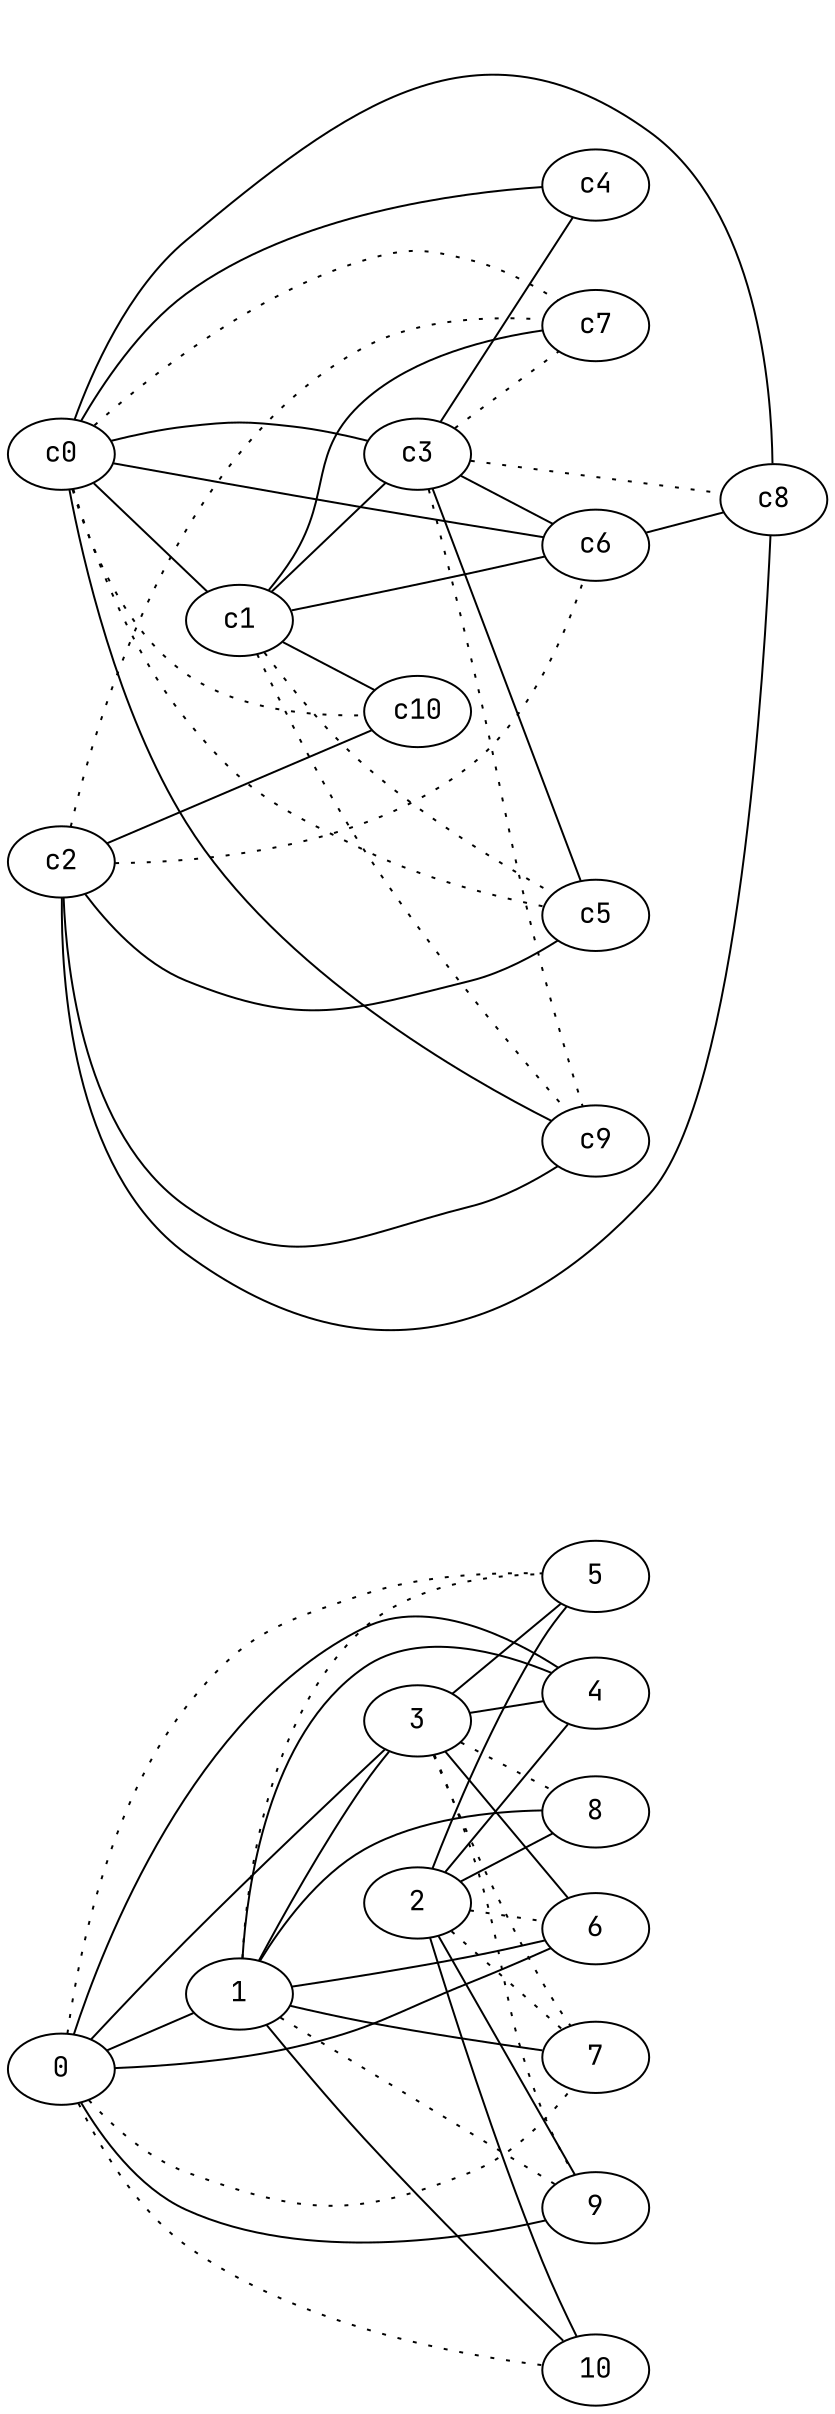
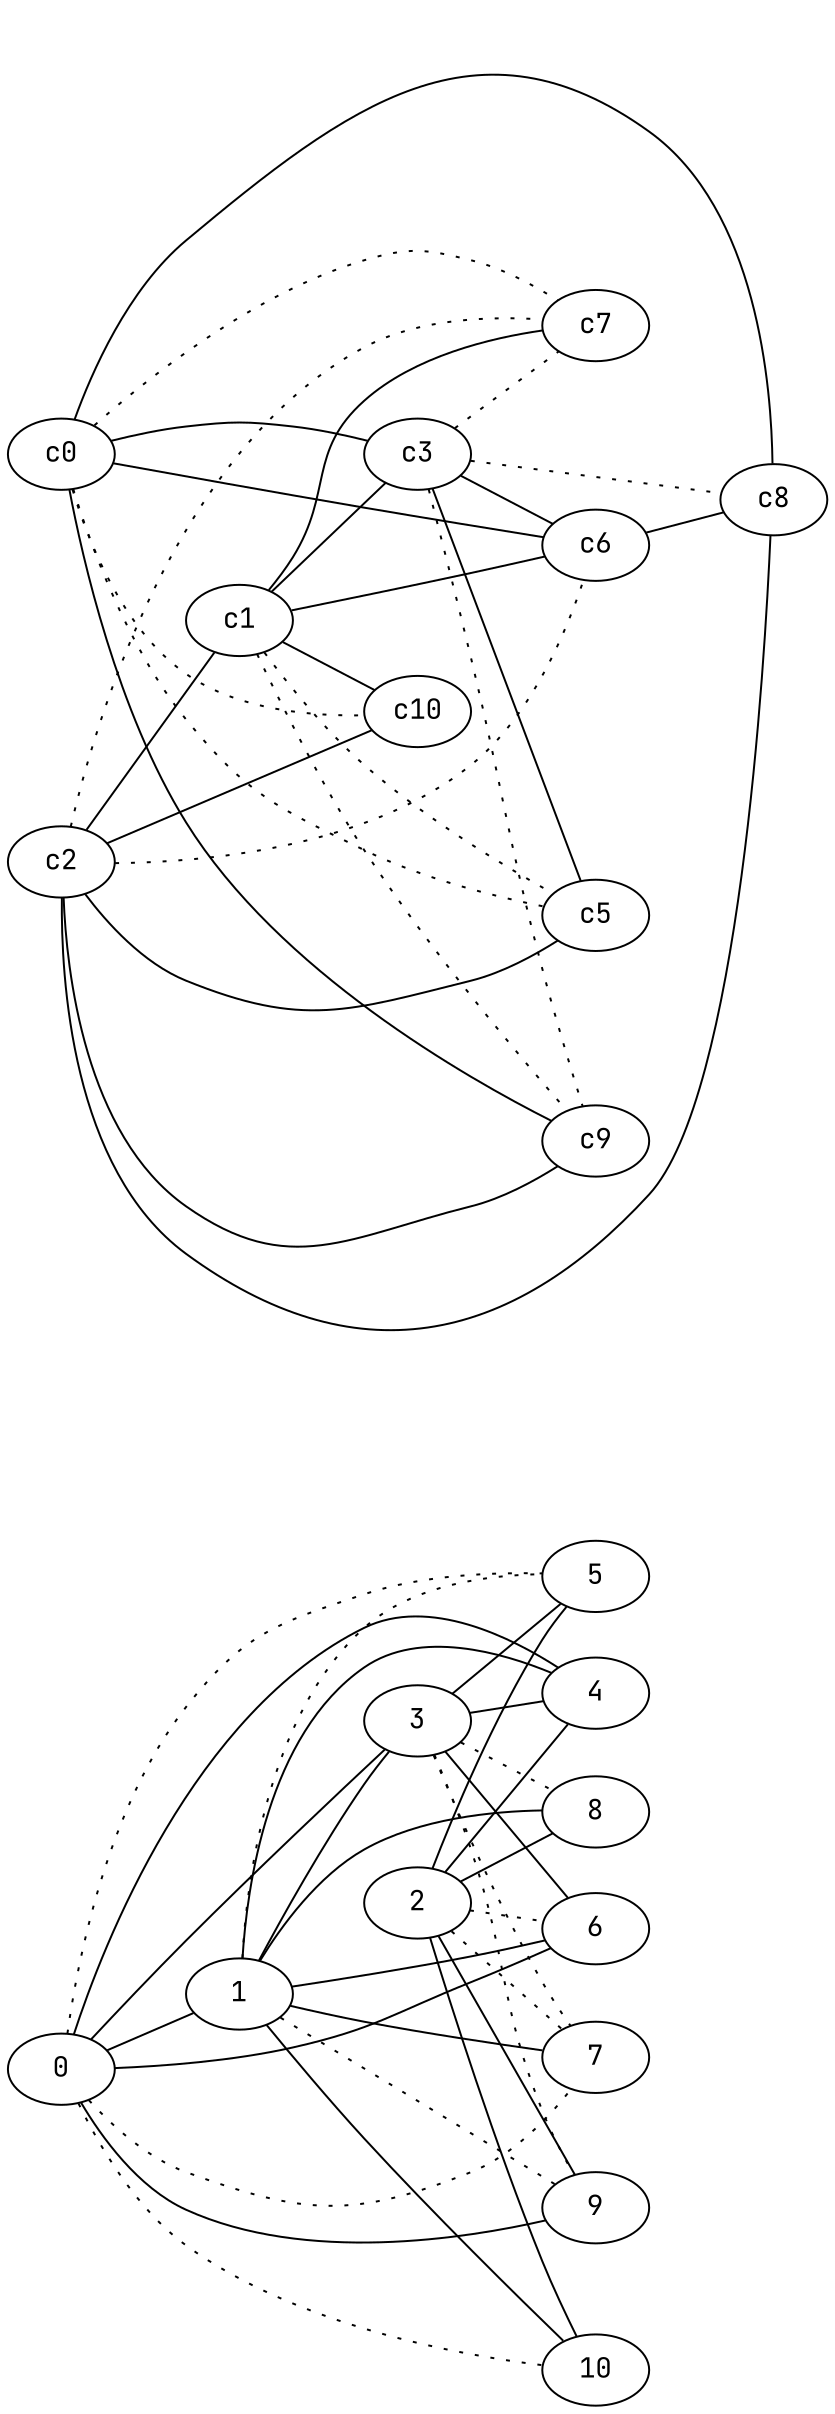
node "c4": removed
edge "c0" -- "c1": now "c2" -- "c1"
